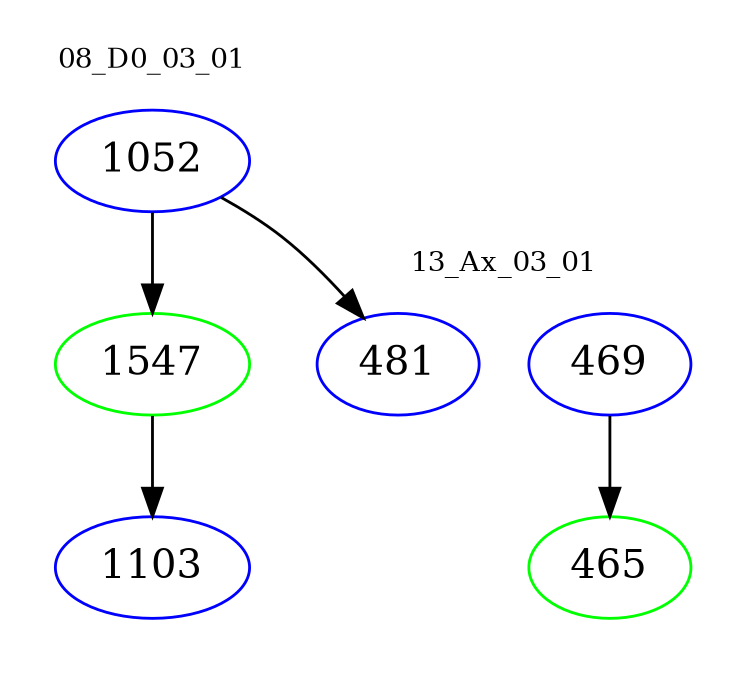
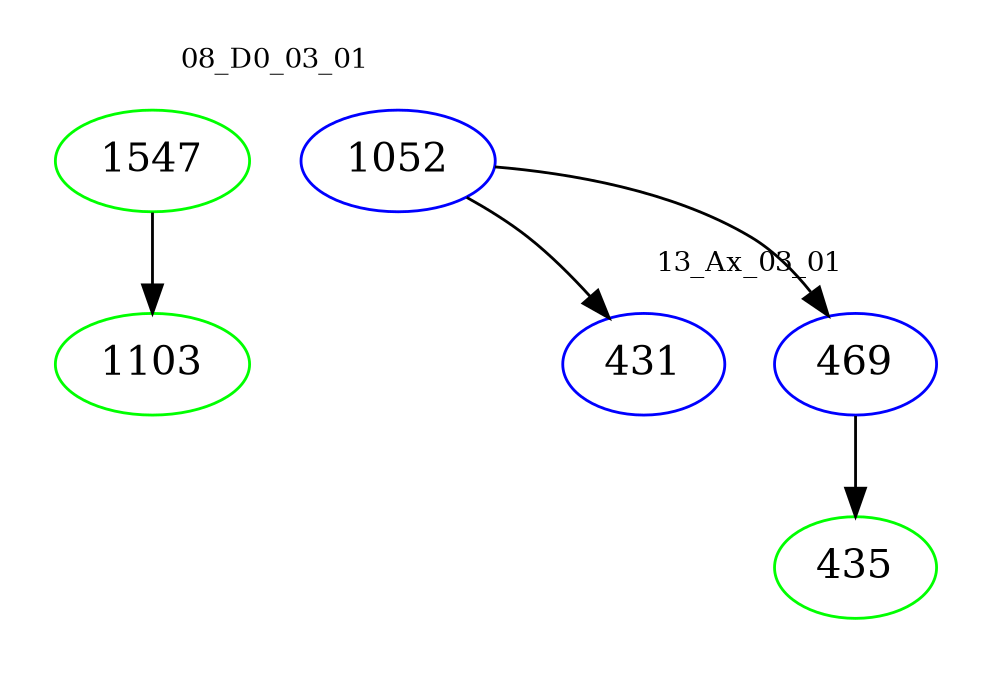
edge "1052" -> "1547": now "1052" -> "469"
node "481": label "481" -> "431"
node "1103": color blue -> green
node "465": label "465" -> "435"
